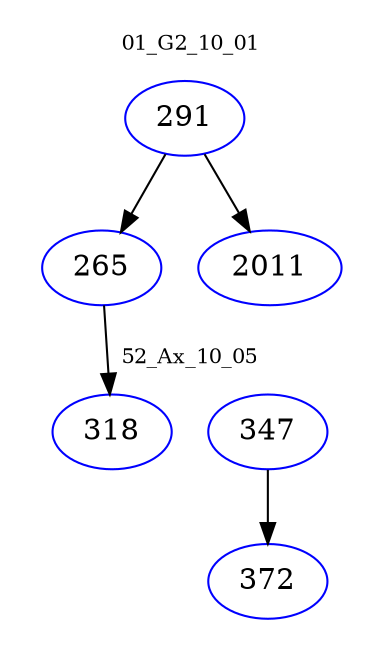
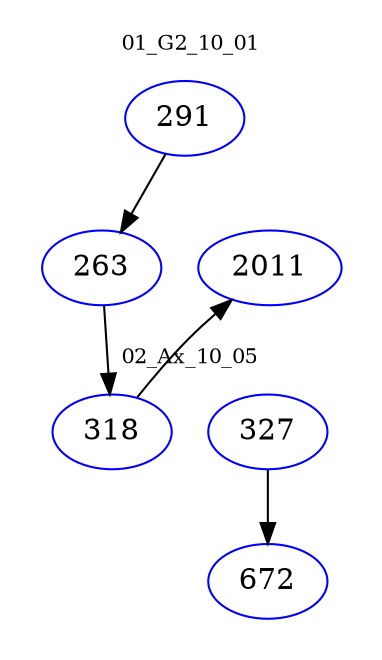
edge "291" -> "2011": now "318" -> "2011"
node "265": label "265" -> "263"
cluster "52_Ax_10_05": label "52_Ax_10_05" -> "02_Ax_10_05"
node "347": label "347" -> "327"
node "372": label "372" -> "672"
